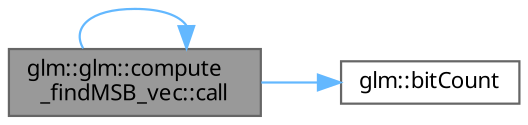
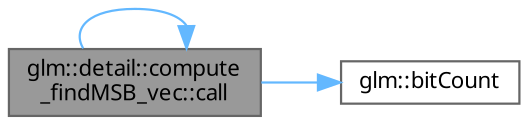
node "glm::glm::compute _findMSB_vec::call": label "glm::glm::compute _findMSB_vec::call" -> "glm::detail::compute _findMSB_vec::call"
